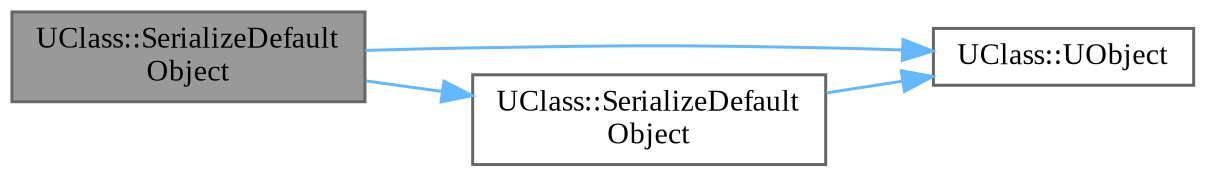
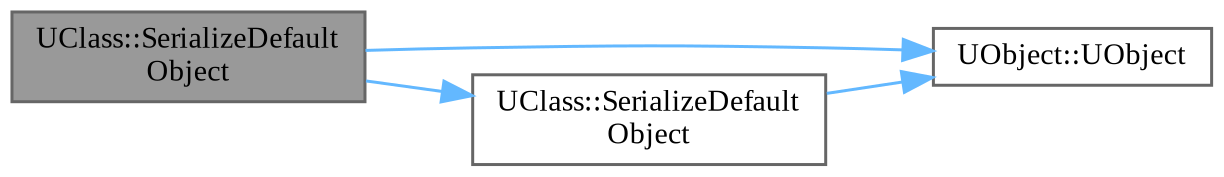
node "UClass::UObject": label "UClass::UObject" -> "UObject::UObject"
